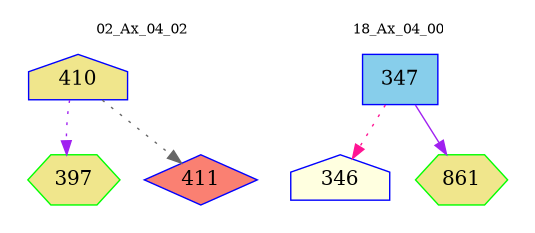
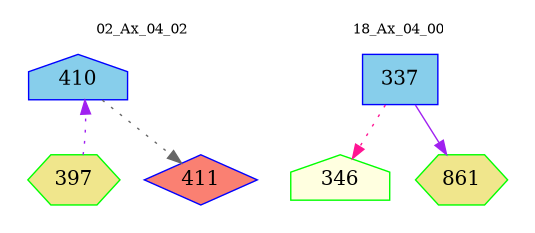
node "410": fillcolor khaki -> skyblue
node "347": label "347" -> "337"
edge "410" -> "397": reversed
node "346": color blue -> green
